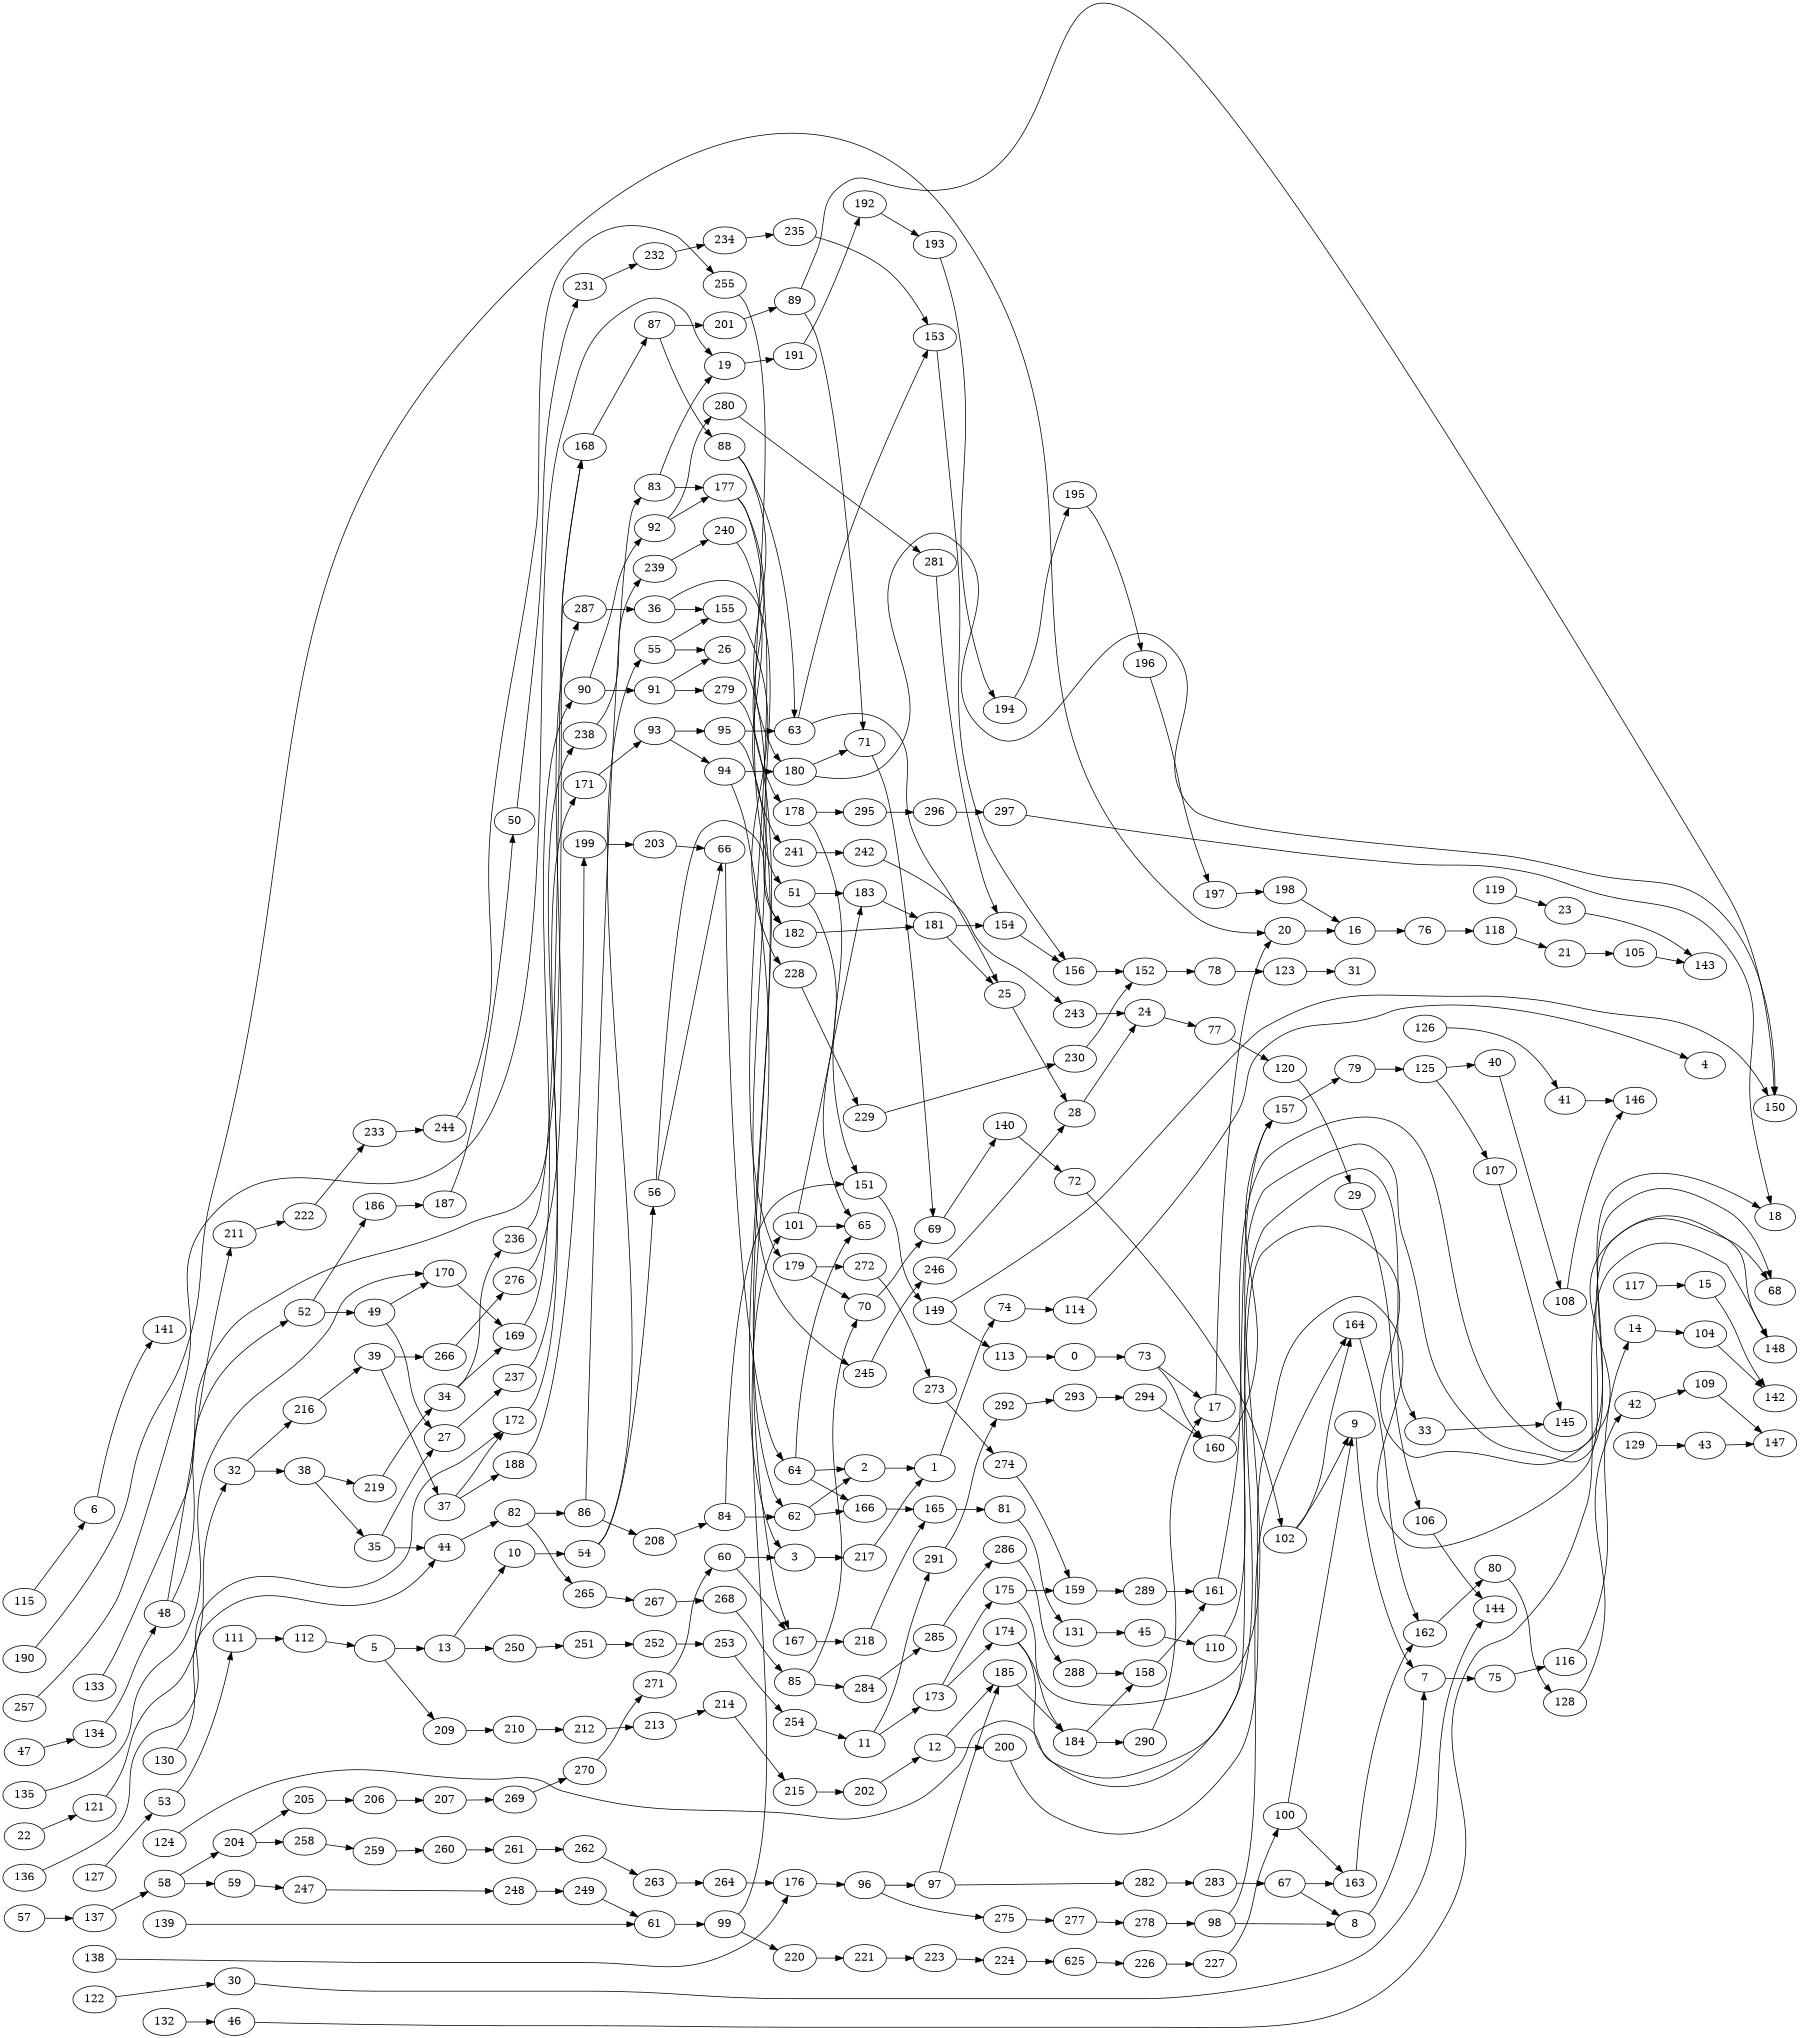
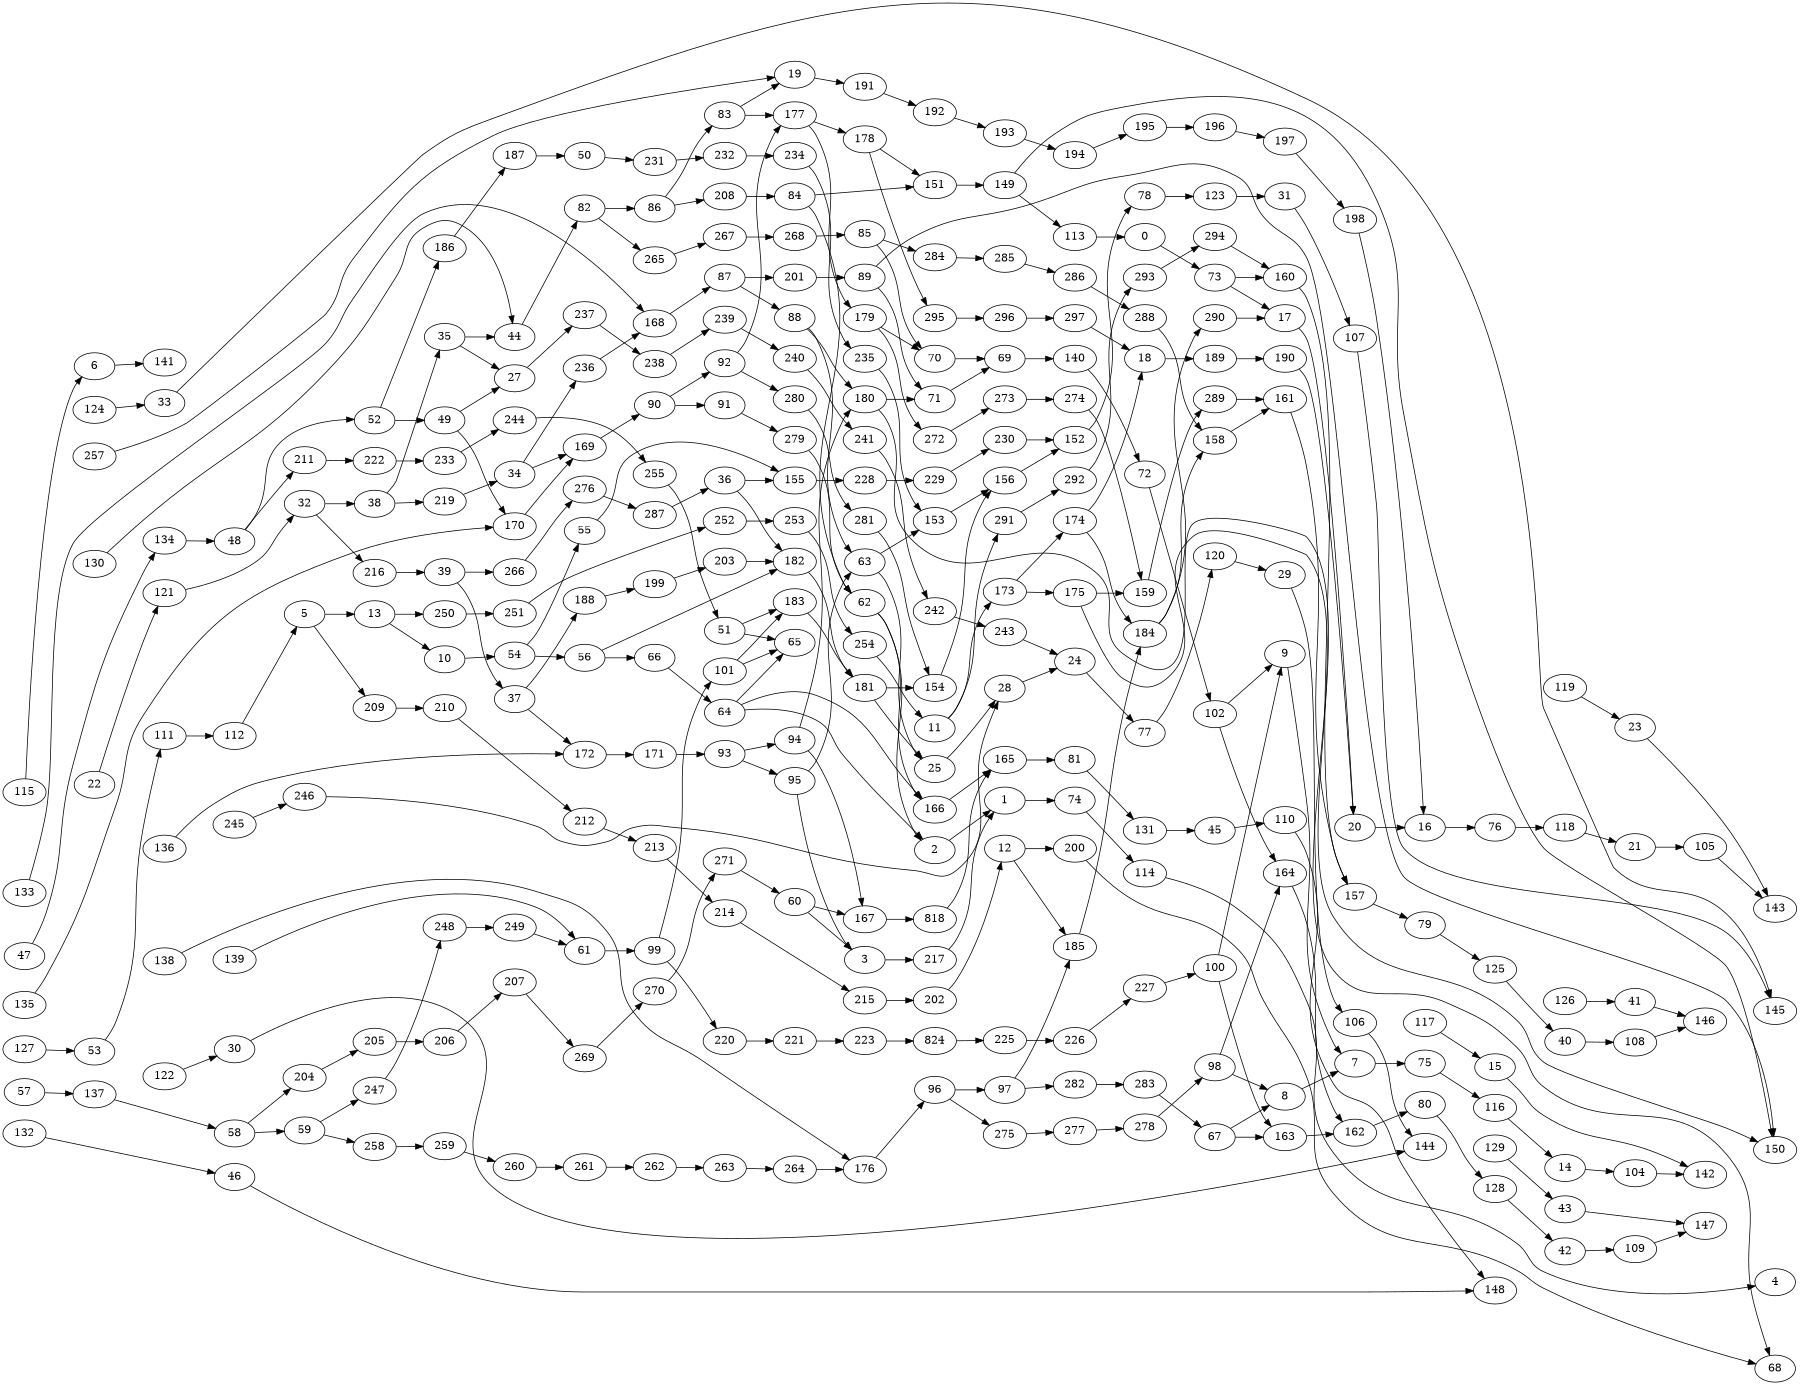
node "189": added
node "26": removed
edge "203" -> "66": now "203" -> "182"
edge "125" -> "107": now "31" -> "107"
node "218": label "218" -> "818"
edge "204" -> "258": now "59" -> "258"
node "224": label "224" -> "824"
node "625": label "625" -> "225"
